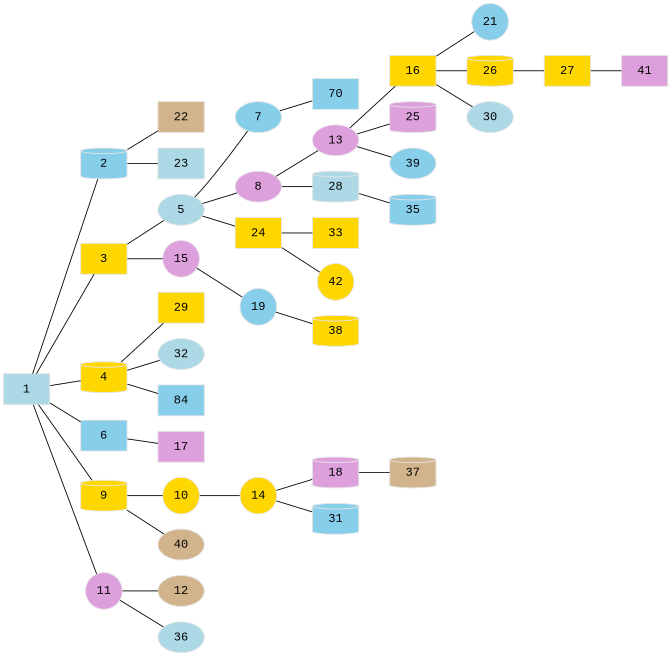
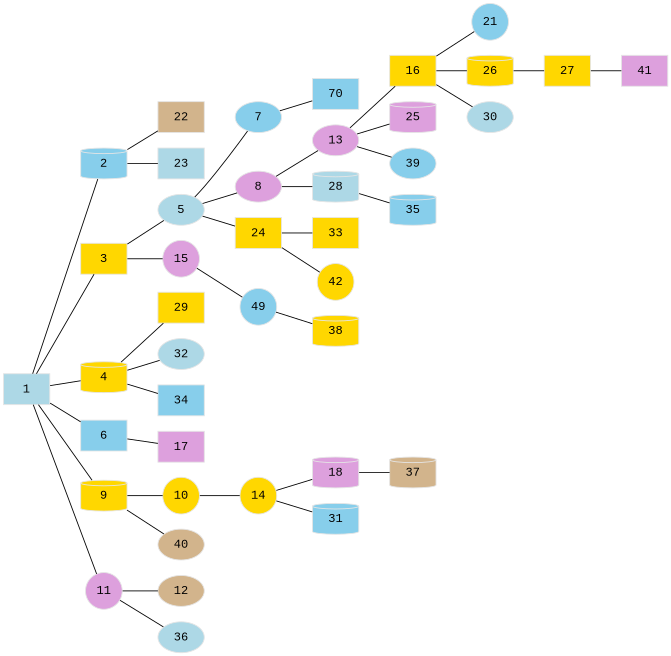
node "19": label "19" -> "49"
node "84": label "84" -> "34"
